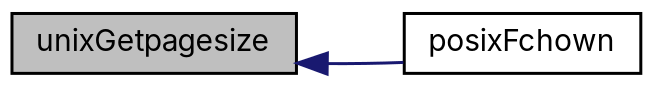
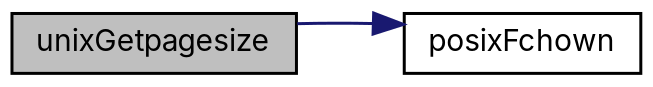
edge "posixFchown" -> "unixGetpagesize": reversed
